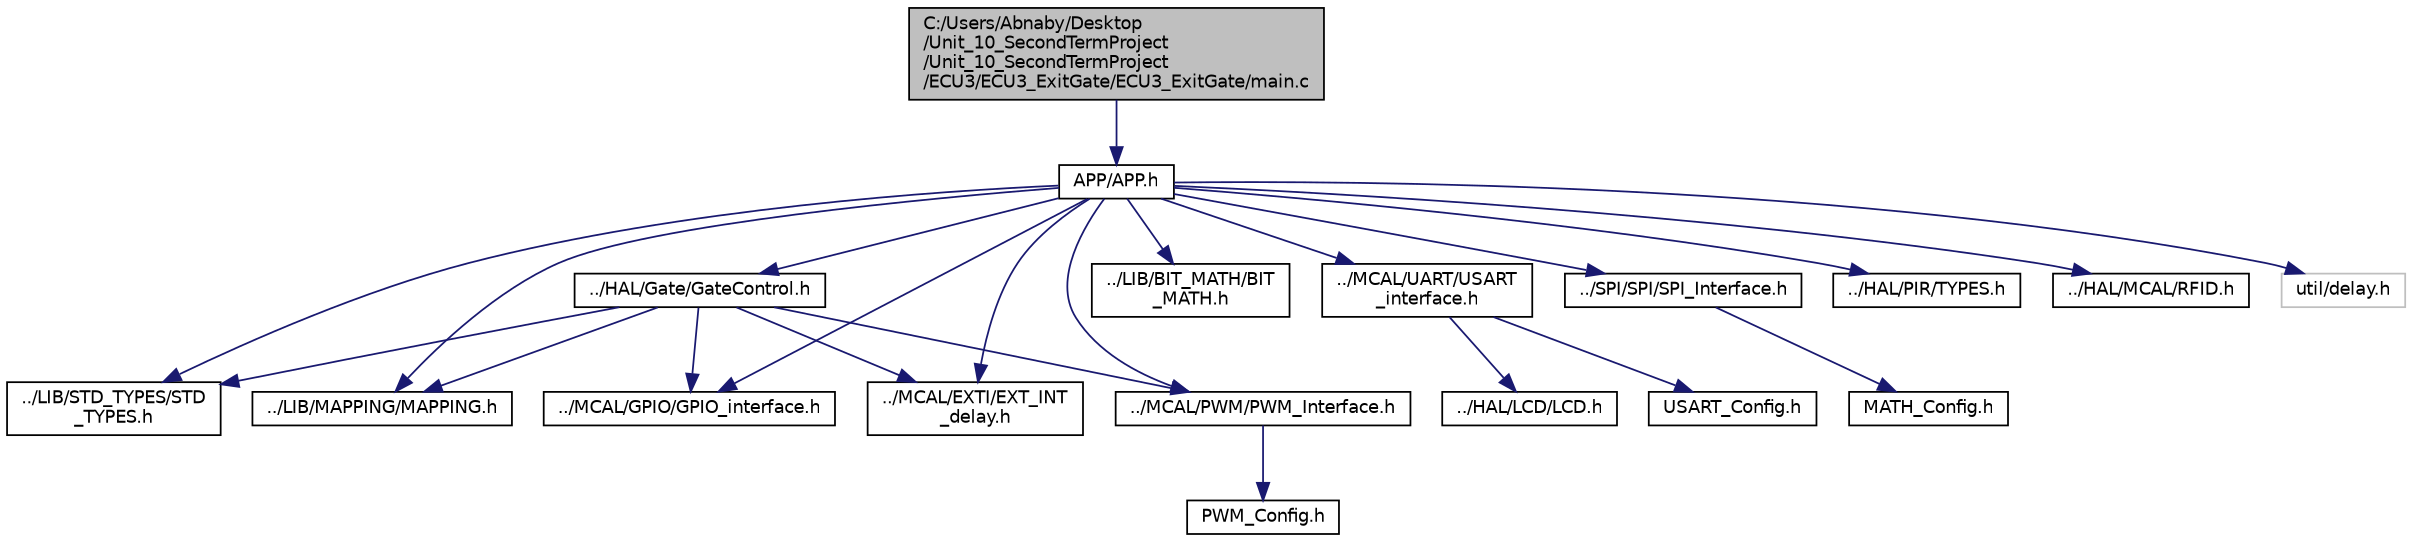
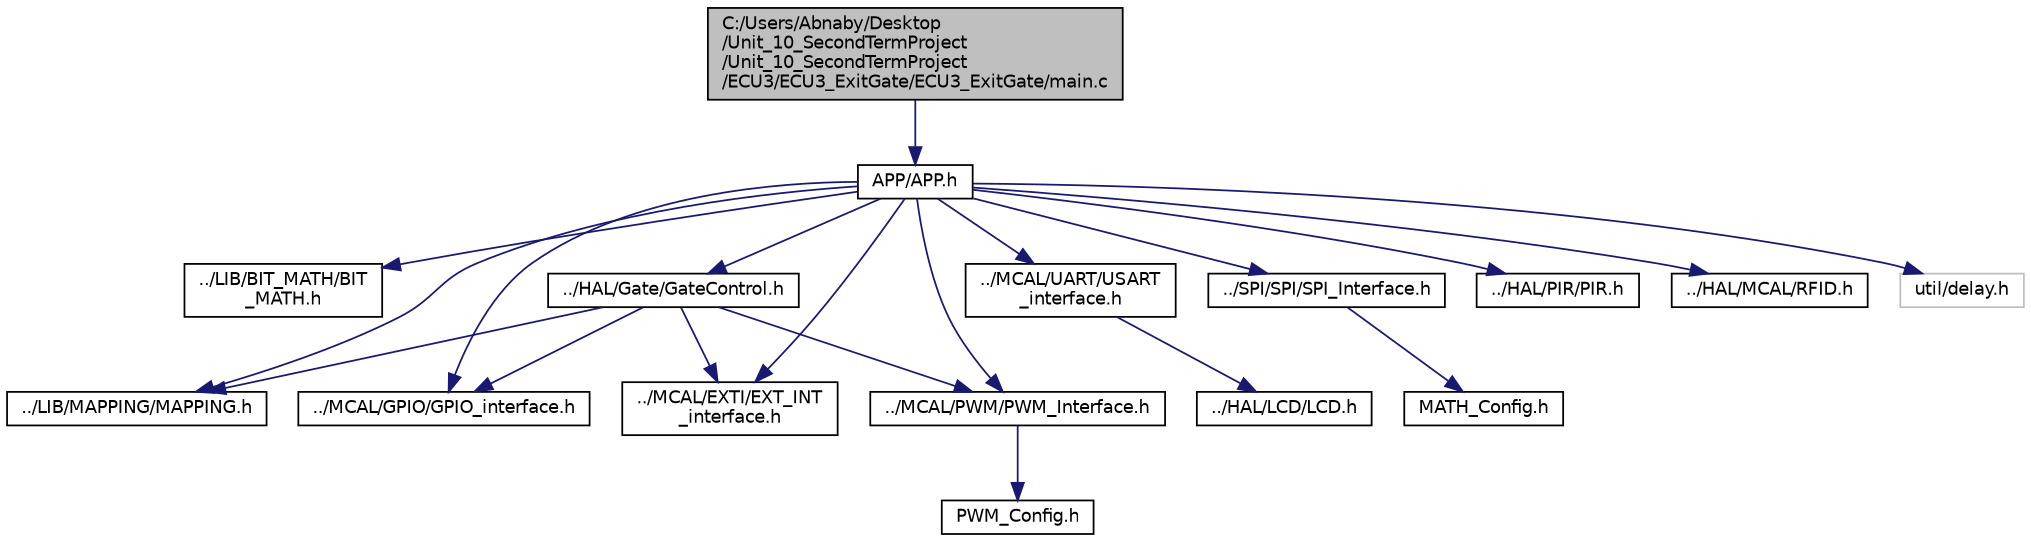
node "../HAL/PIR/TYPES.h": label "../HAL/PIR/TYPES.h" -> "../HAL/PIR/PIR.h"
node "../LIB/STD_TYPES/STD _TYPES.h": removed
node "../MCAL/EXTI/EXT_INT _delay.h": label "../MCAL/EXTI/EXT_INT _delay.h" -> "../MCAL/EXTI/EXT_INT _interface.h"
node "USART_Config.h": removed
